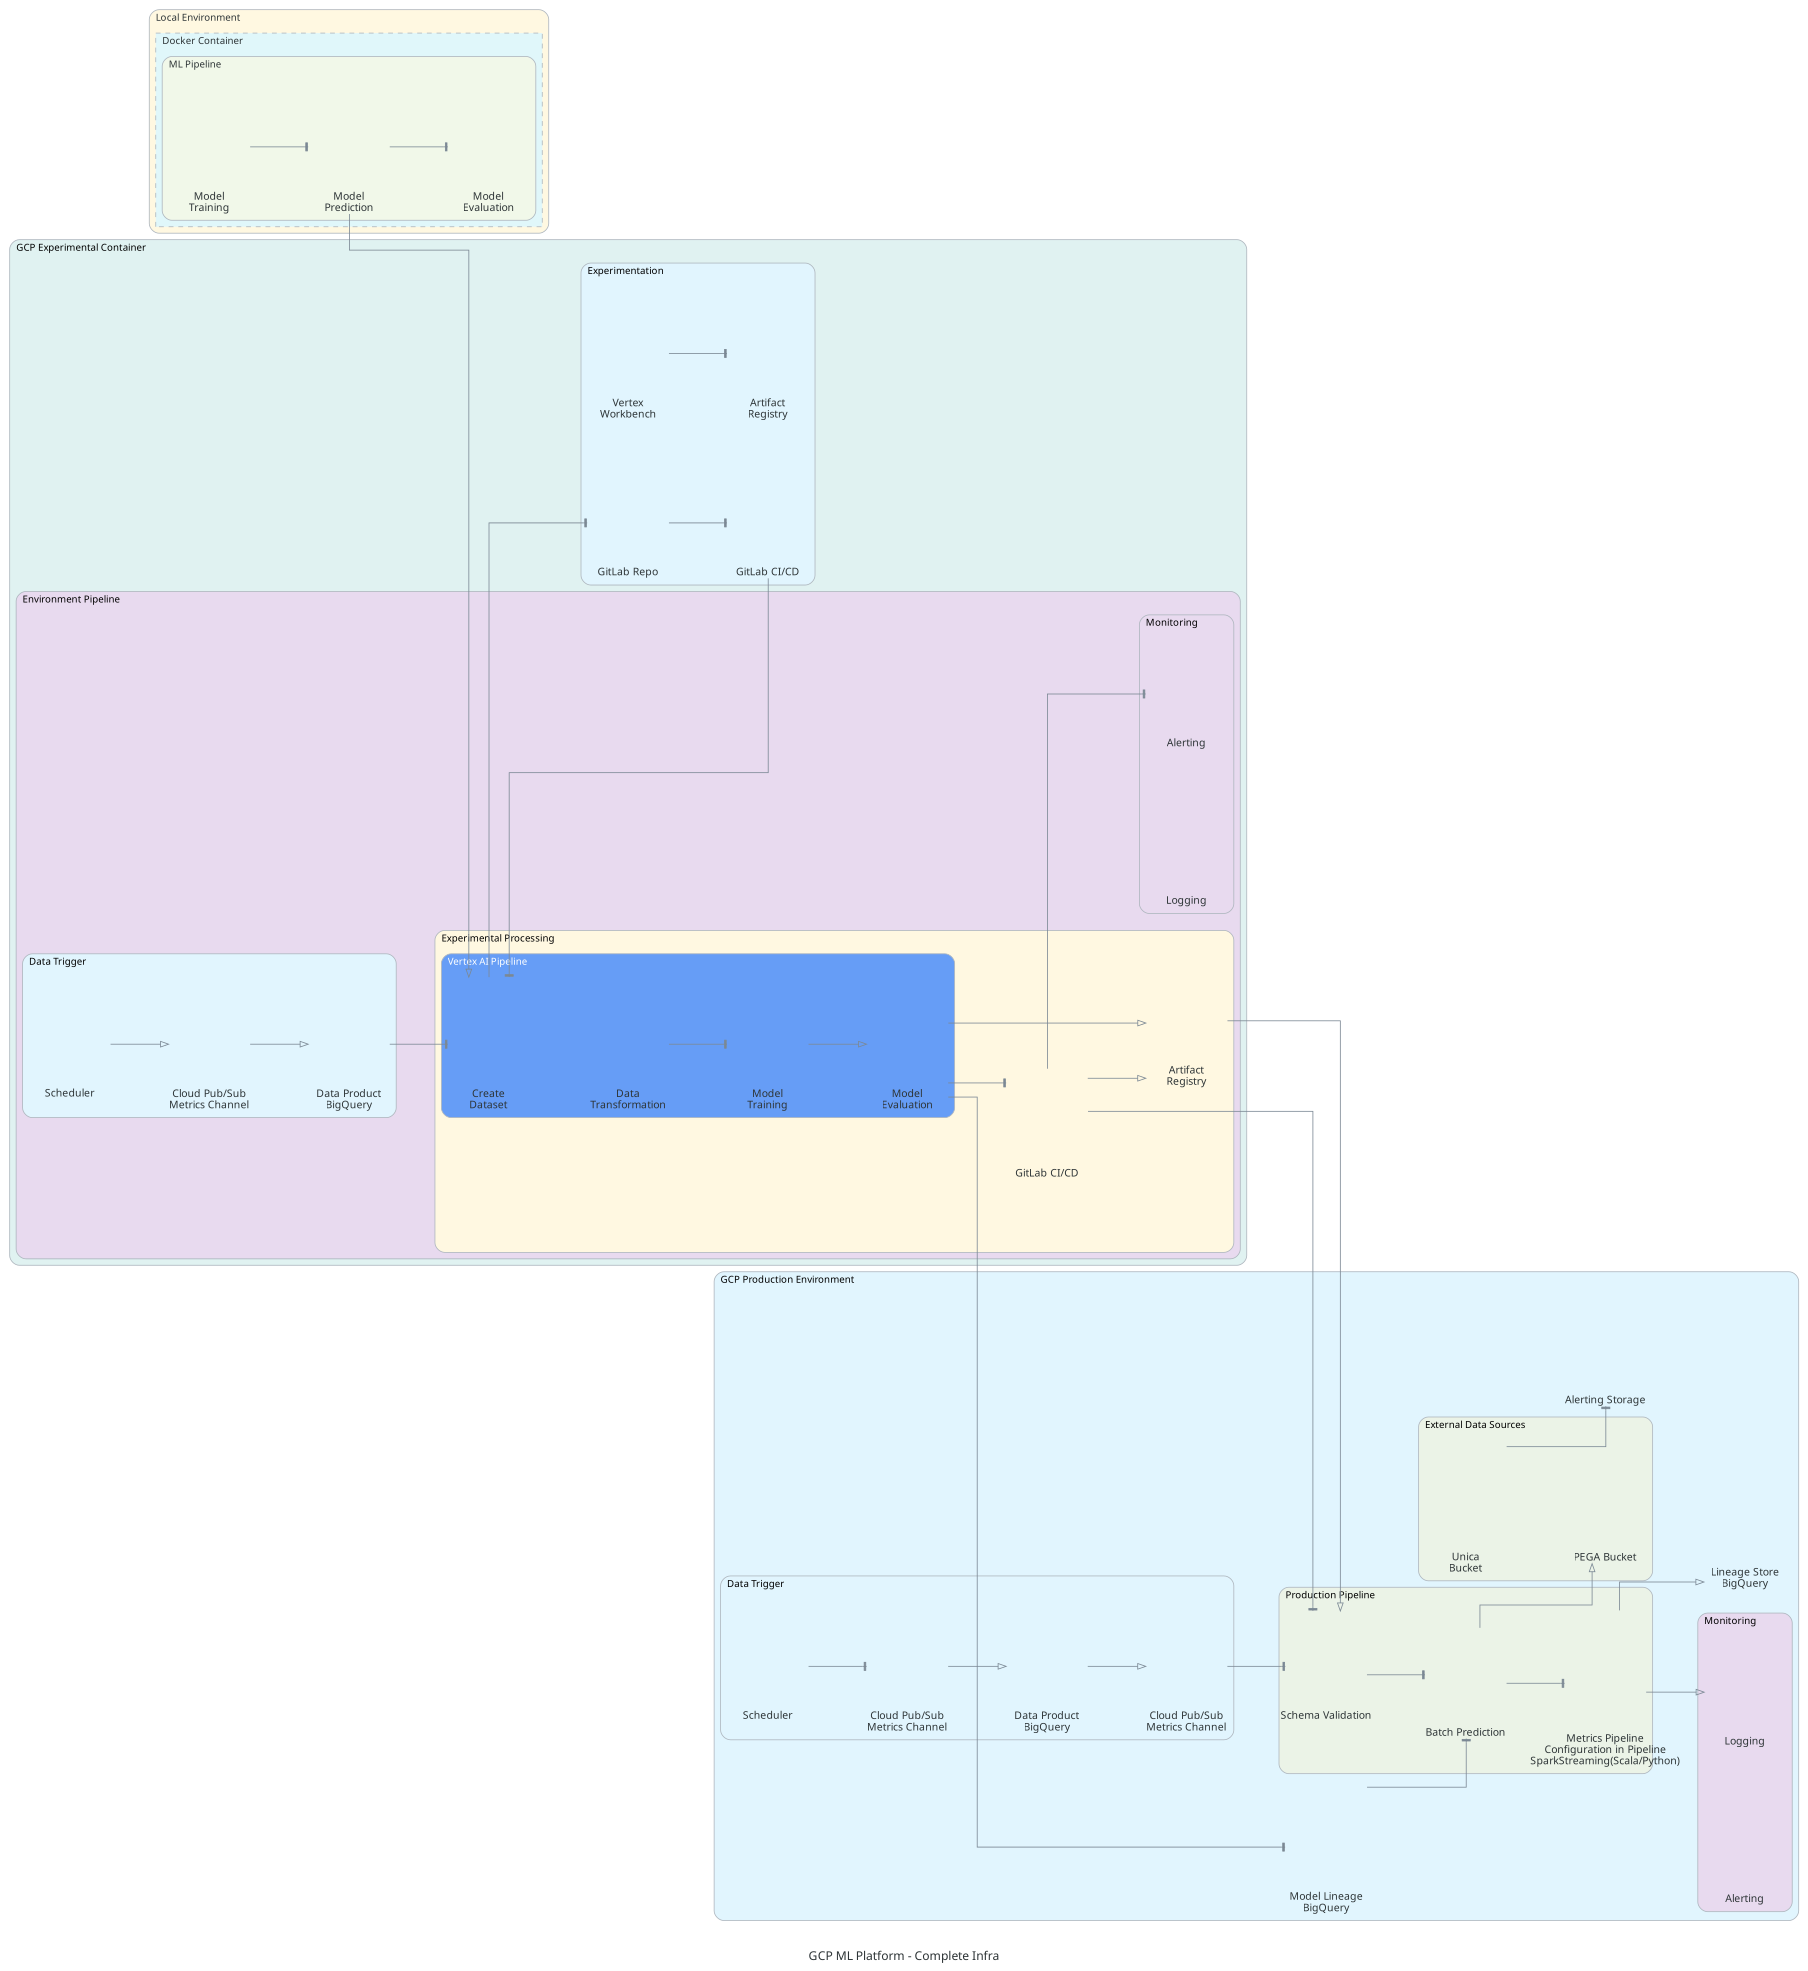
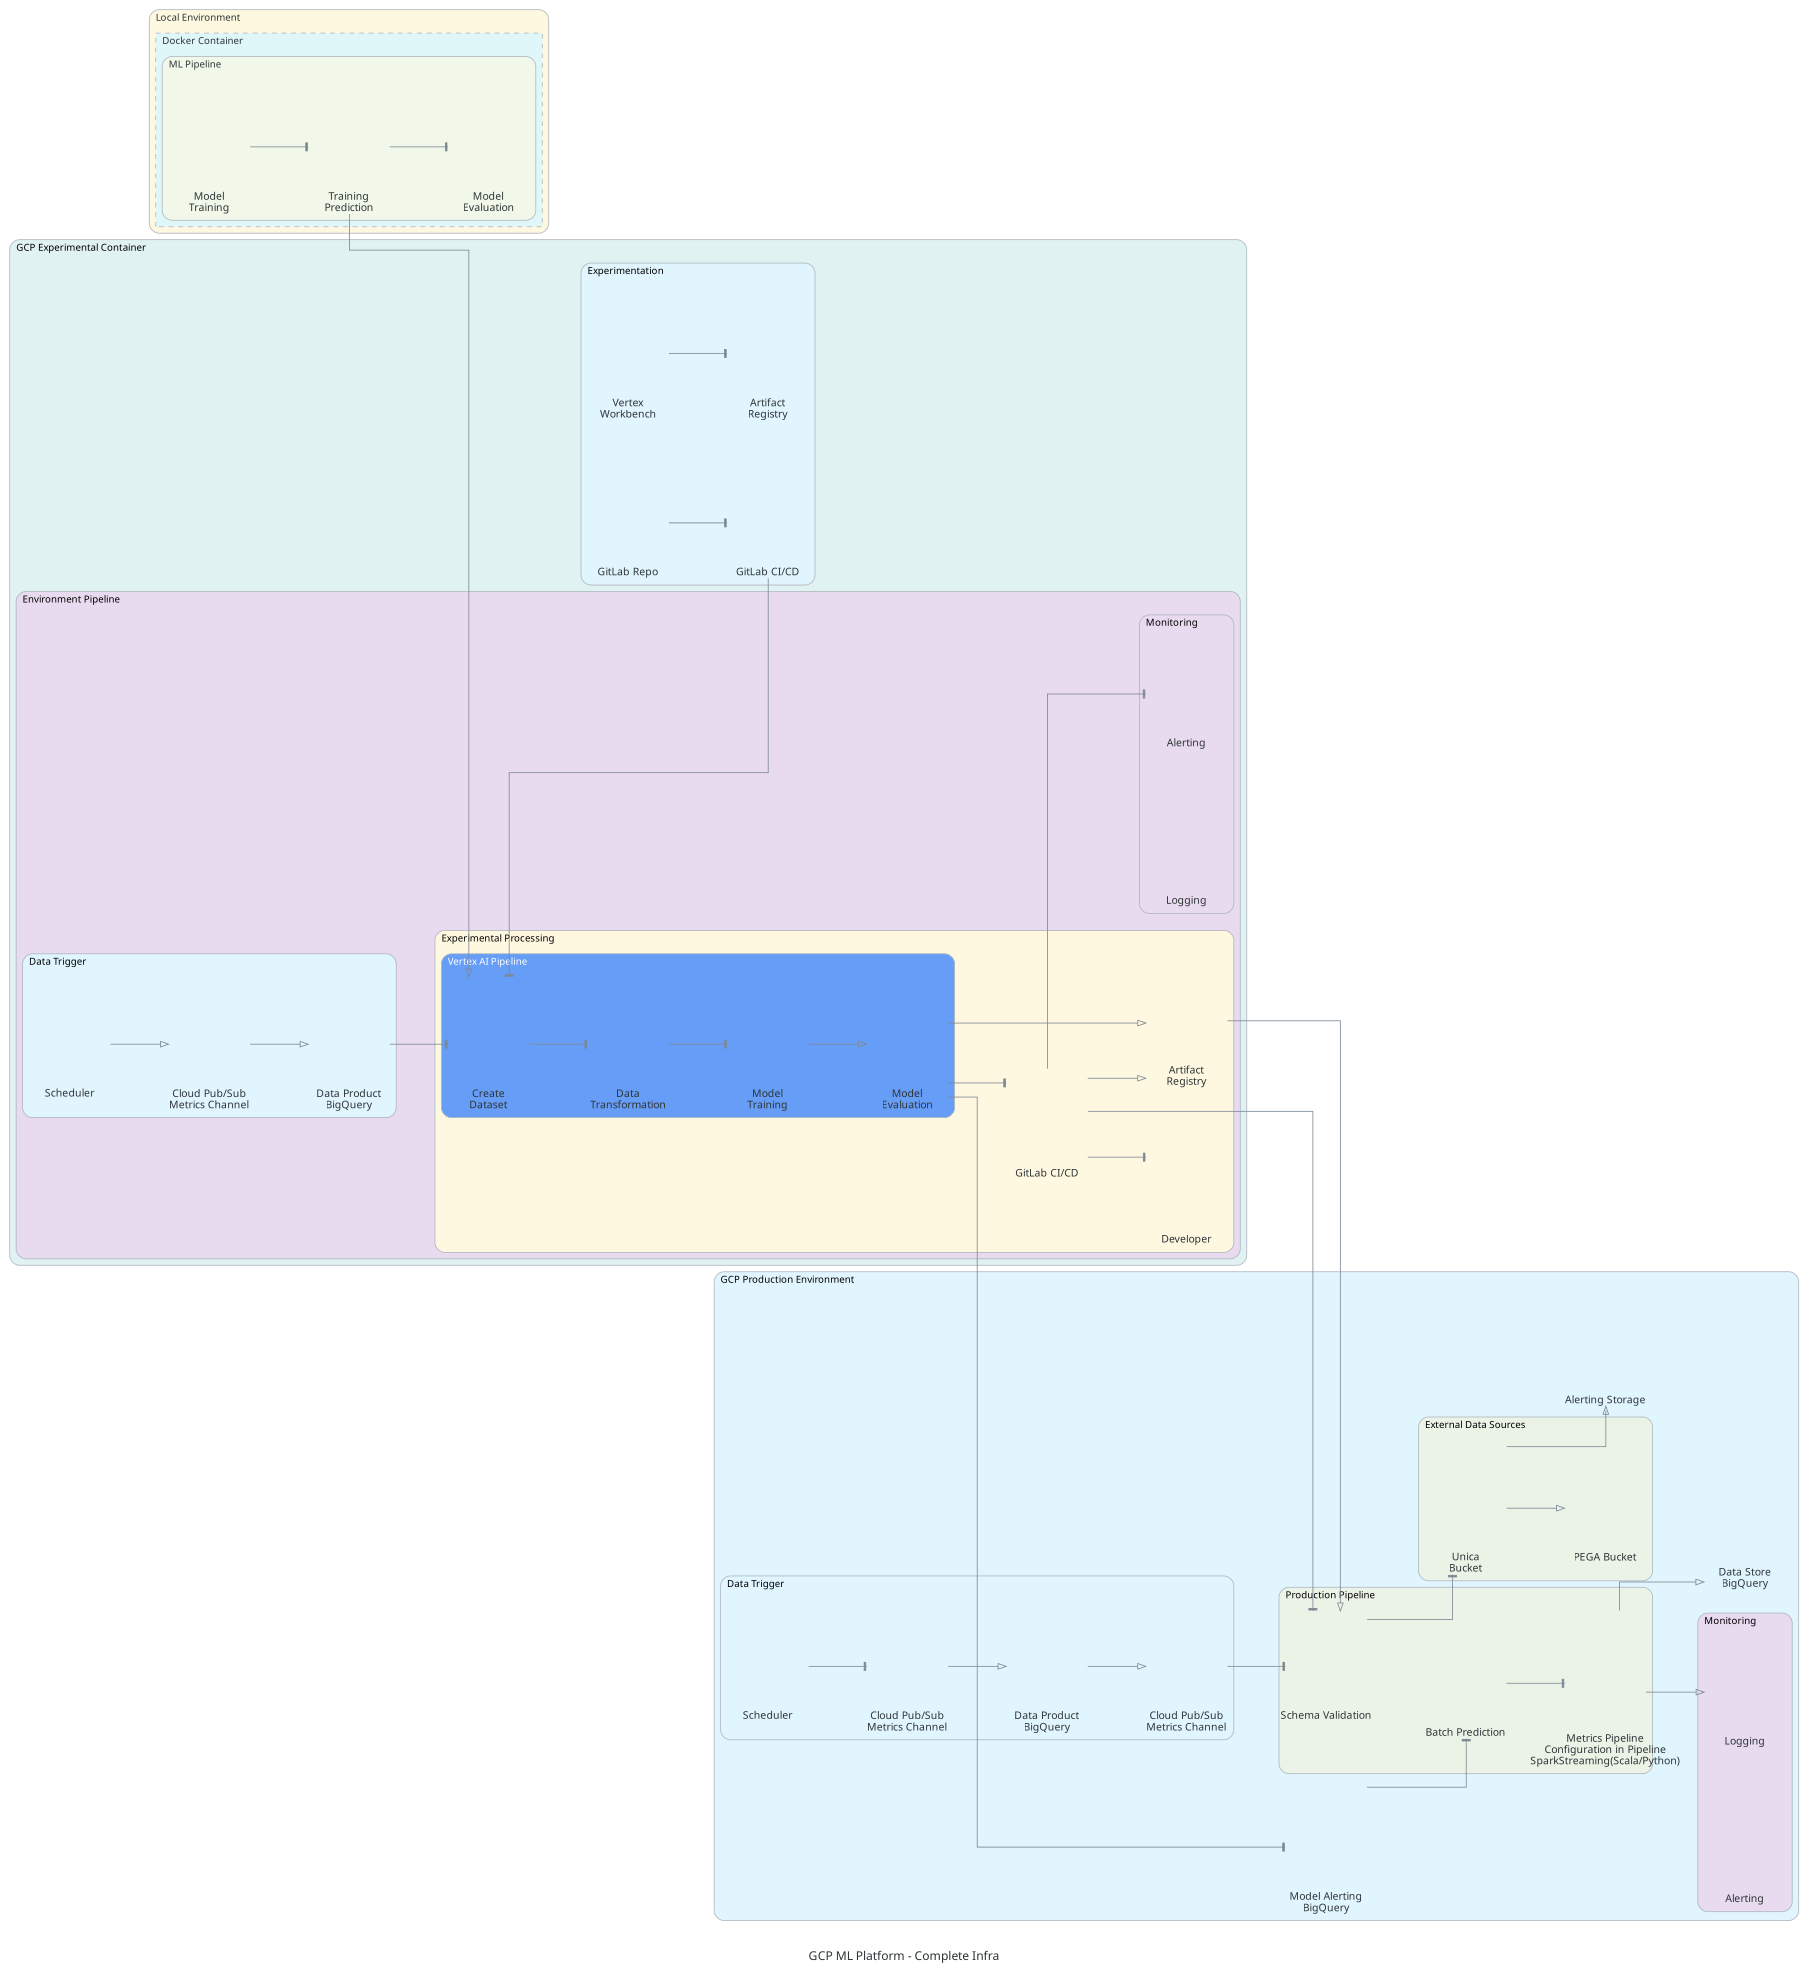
node "Model Prediction": label "Model Prediction" -> "Training Prediction"
edge "Create Dataset" -> "GitLab Repo": now "Create Dataset" -> "Data Transformation"
node "Developer": added
edge "Unica Bucket" -> "Alerting Storage": arrowhead tee -> onormal
node "Lineage Store BigQuery": label "Lineage Store BigQuery" -> "Data Store BigQuery"
edge "Batch Prediction" -> "PEGA Bucket": now "Unica Bucket" -> "PEGA Bucket"
edge "Schema Validation" -> "Batch Prediction": now "Schema Validation" -> "Unica Bucket"
node "Model Lineage BigQuery": label "Model Lineage BigQuery" -> "Model Alerting BigQuery"
